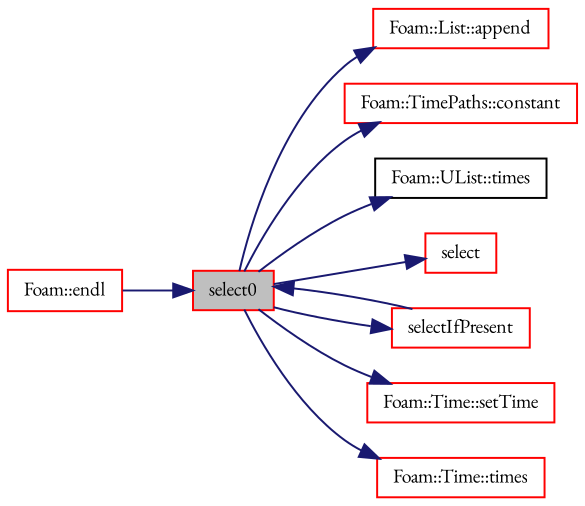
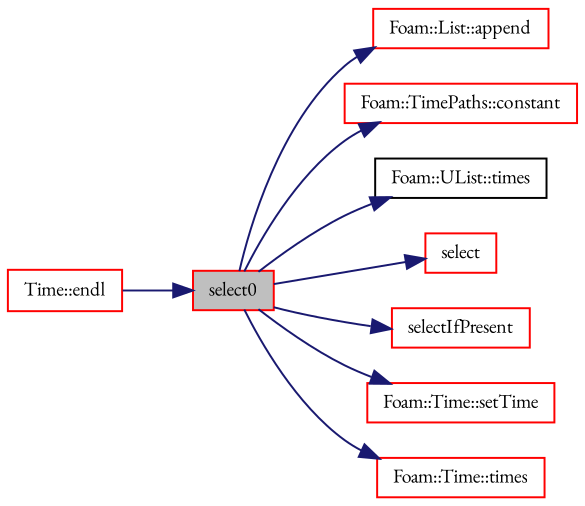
node "Foam::endl": label "Foam::endl" -> "Time::endl"
edge "selectIfPresent" -> "select0": removed
